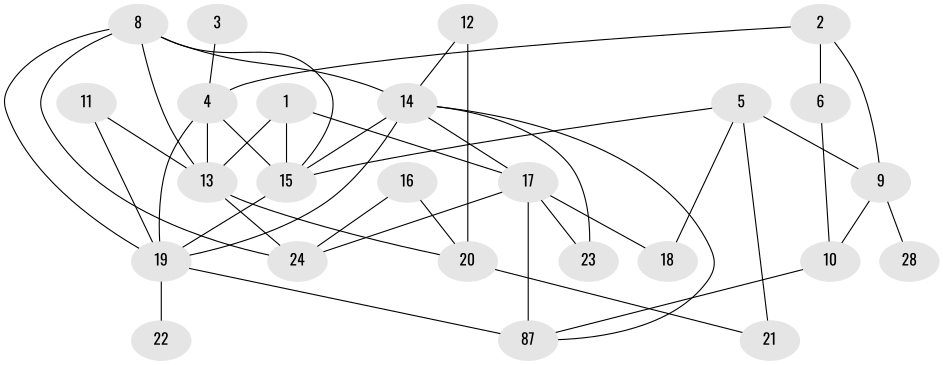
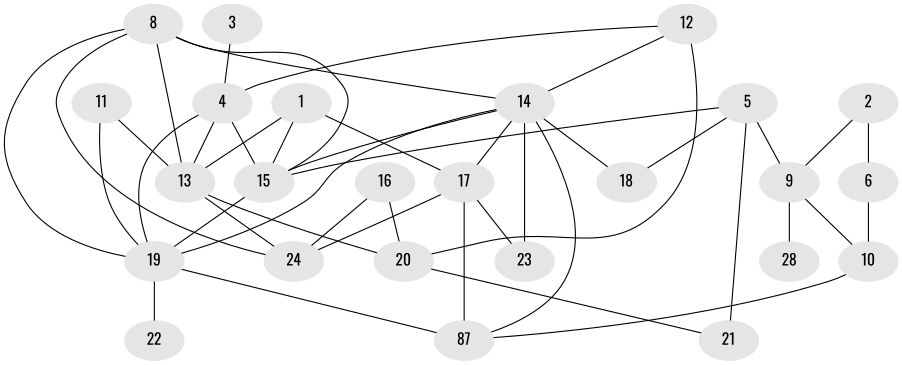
edge "2" -- "4": now "12" -- "4"
edge "17" -- "18": now "14" -- "18"
